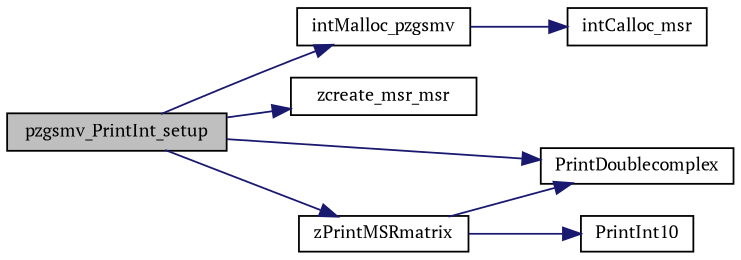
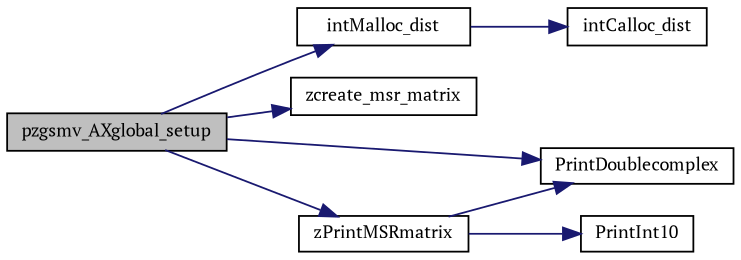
node "intMalloc_pzgsmv": label "intMalloc_pzgsmv" -> "intMalloc_dist"
node "intCalloc_msr": label "intCalloc_msr" -> "intCalloc_dist"
node "zcreate_msr_msr": label "zcreate_msr_msr" -> "zcreate_msr_matrix"
node "pzgsmv_PrintInt_setup": label "pzgsmv_PrintInt_setup" -> "pzgsmv_AXglobal_setup"
